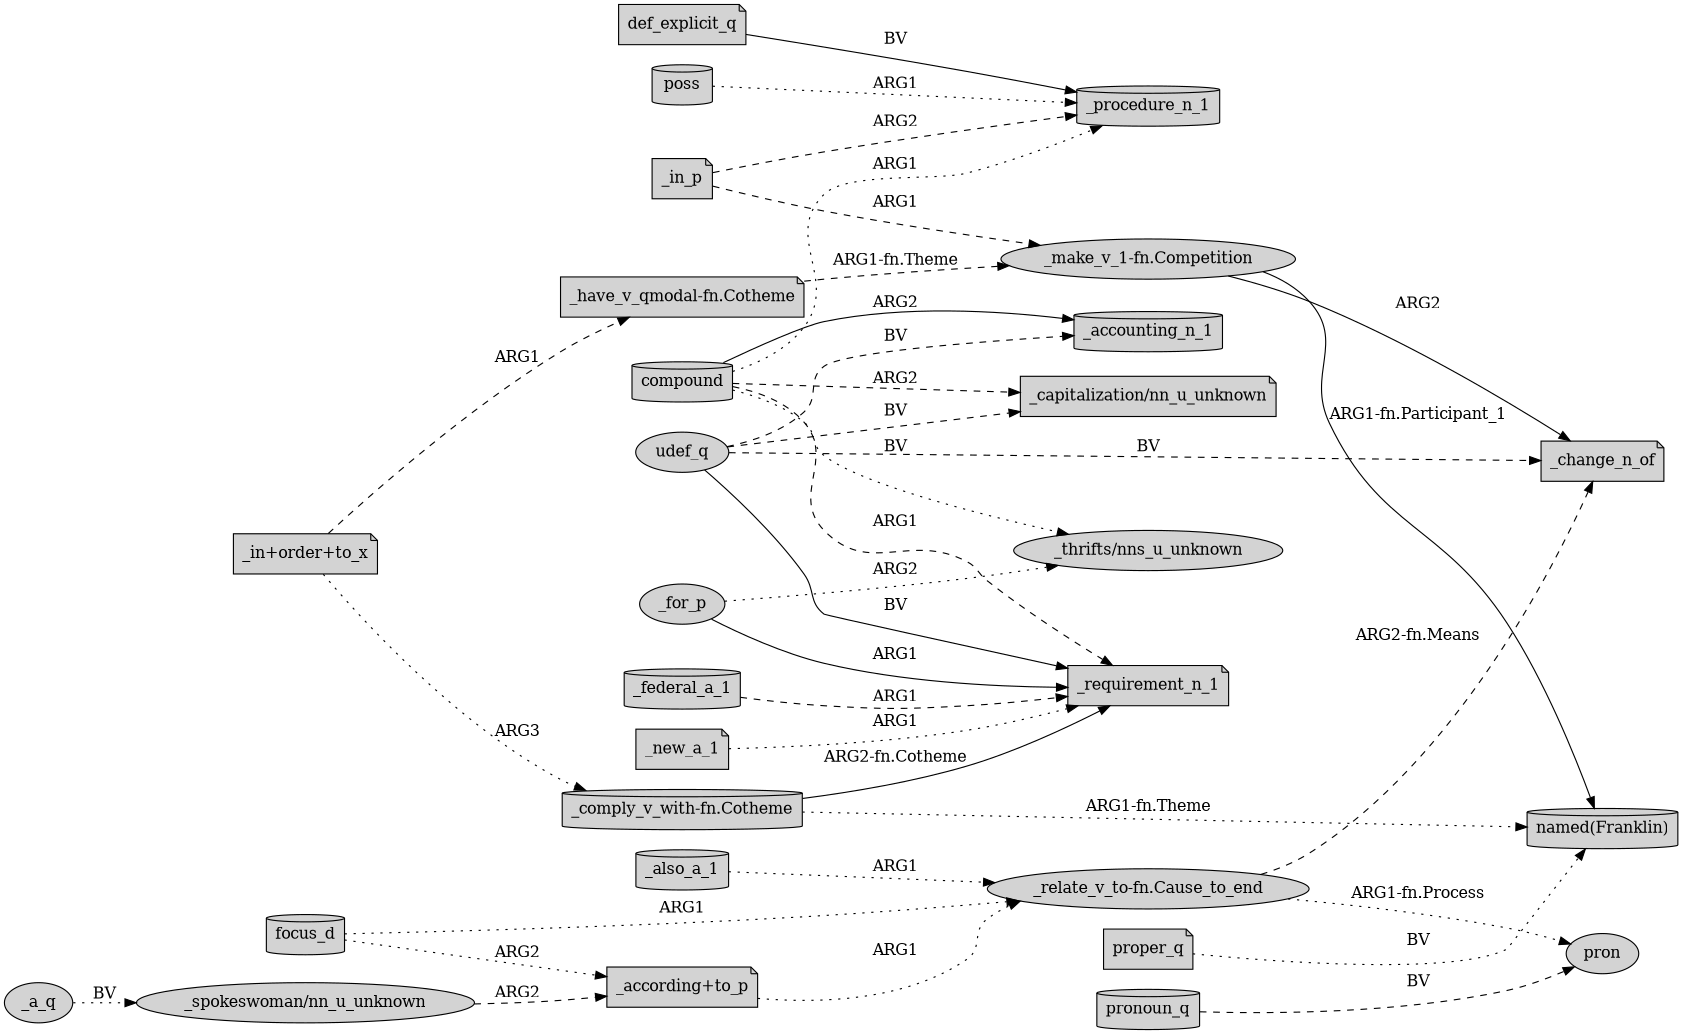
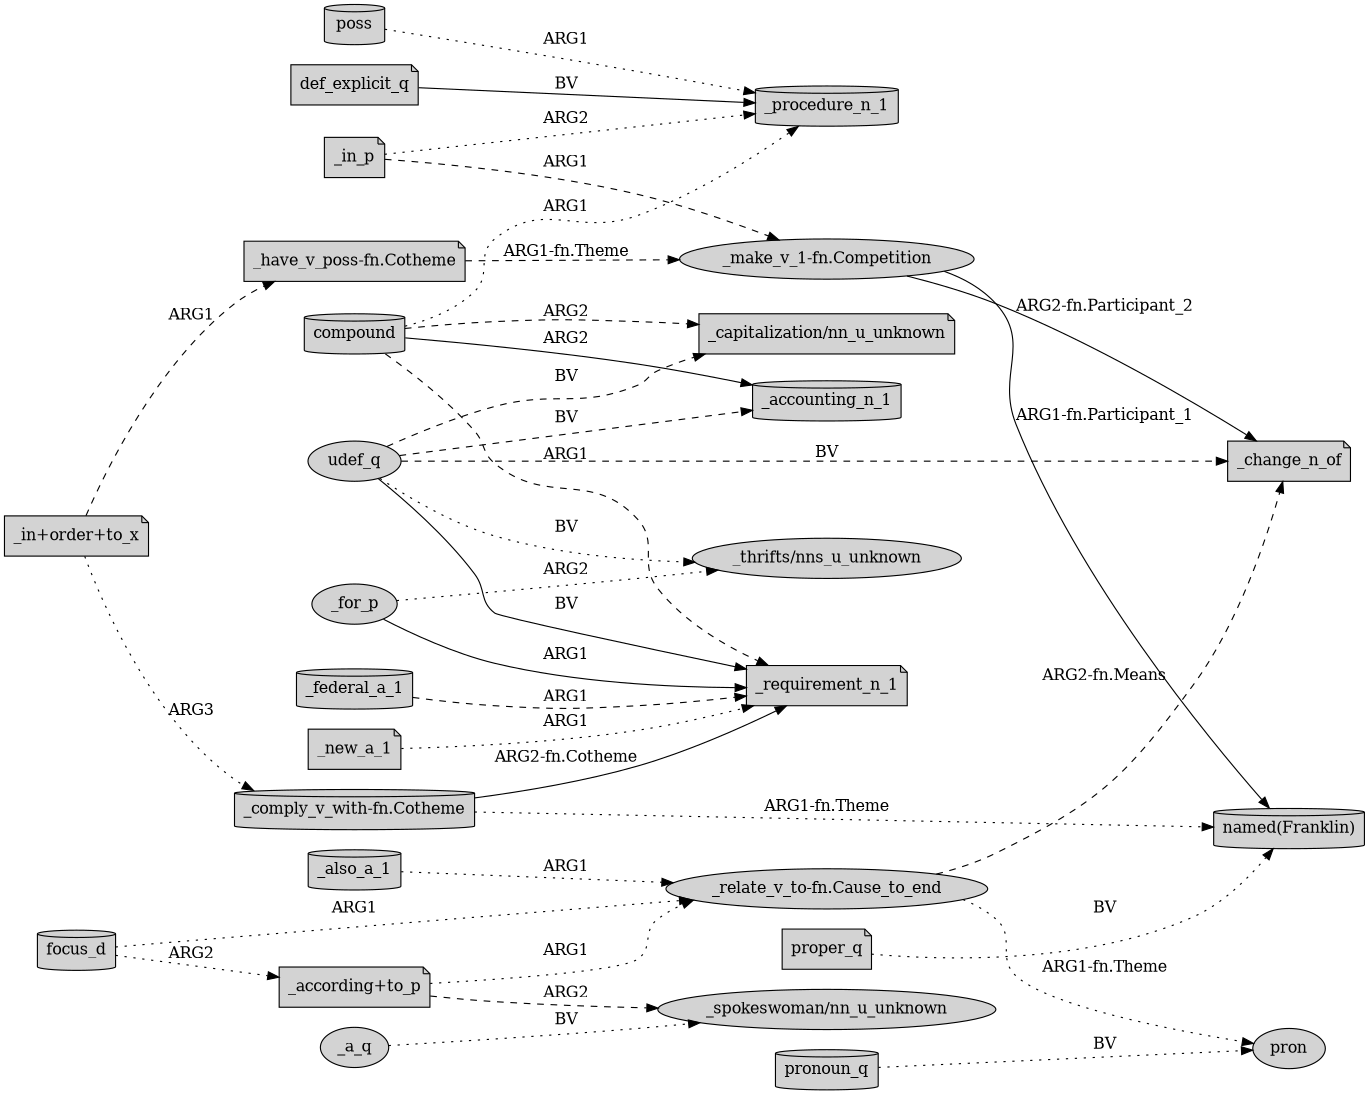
edge "_in_p" -> "_procedure_n_1": style dashed -> dotted
node "_have_v_qmodal-fn.Cotheme": label "_have_v_qmodal-fn.Cotheme" -> "_have_v_poss-fn.Cotheme"
edge "_make_v_1-fn.Competition" -> "_change_n_of": label "ARG2" -> "ARG2-fn.Participant_2"
edge "compound" -> "_thrifts/nns_u_unknown": now "udef_q" -> "_thrifts/nns_u_unknown"
edge "_relate_v_to-fn.Cause_to_end" -> "pron": label "ARG1-fn.Process" -> "ARG1-fn.Theme"
edge "_spokeswoman/nn_u_unknown" -> "_according+to_p": reversed
edge "pronoun_q" -> "pron": style dashed -> dotted
